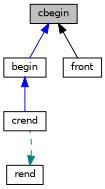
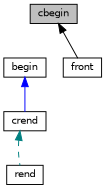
edge "begin" -> "cbegin": removed
edge "crend" -> "rend": reversed
